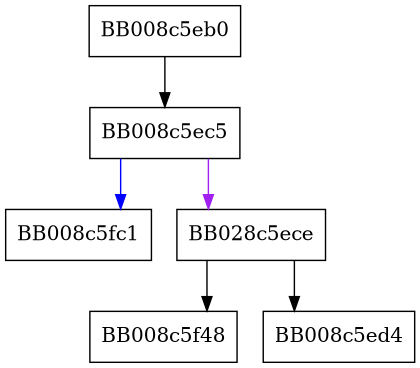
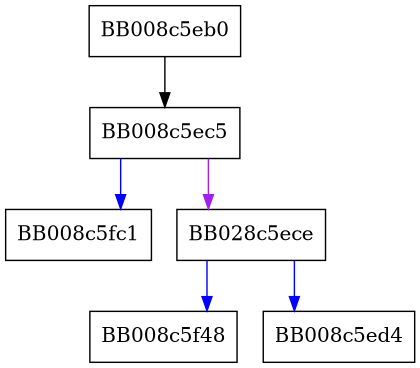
edge "BB028c5ece" -> "BB008c5f48": color black -> blue
edge "BB028c5ece" -> "BB008c5ed4": color black -> blue
